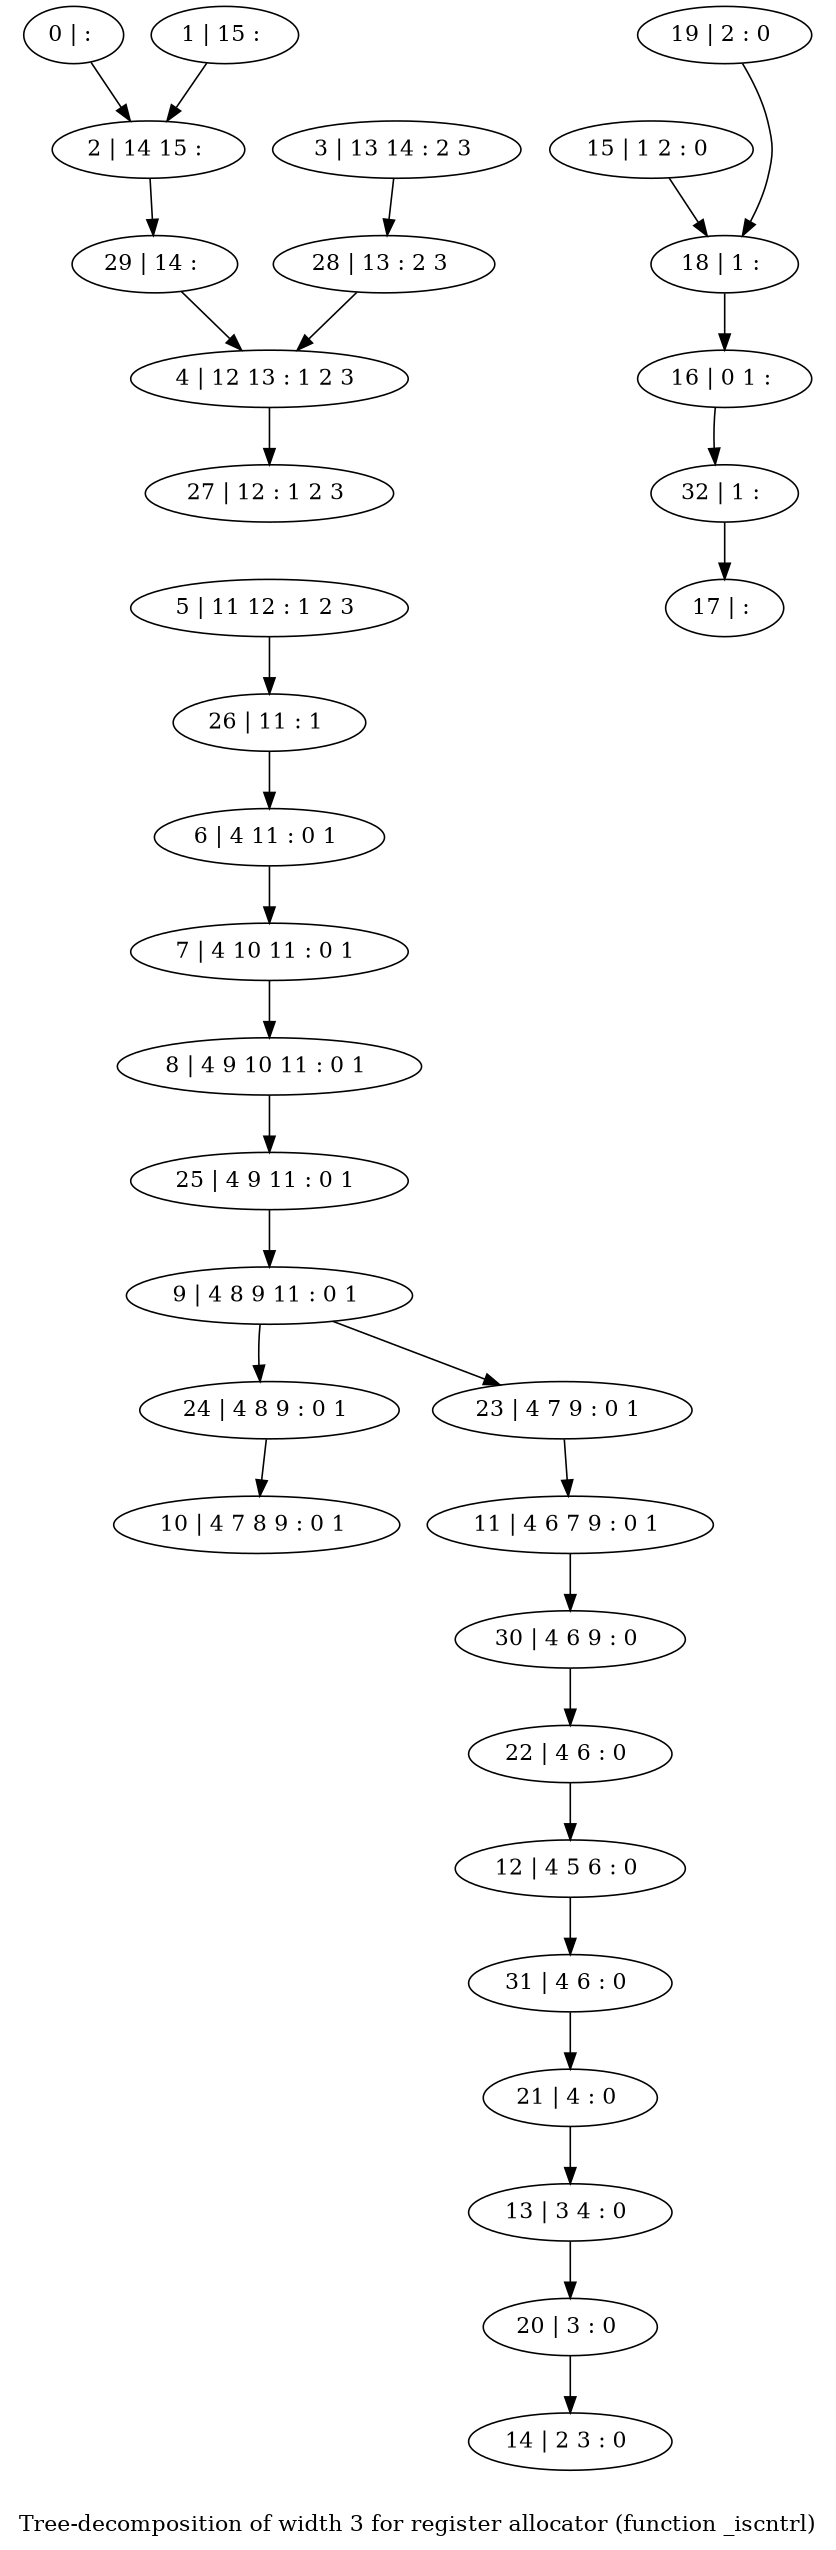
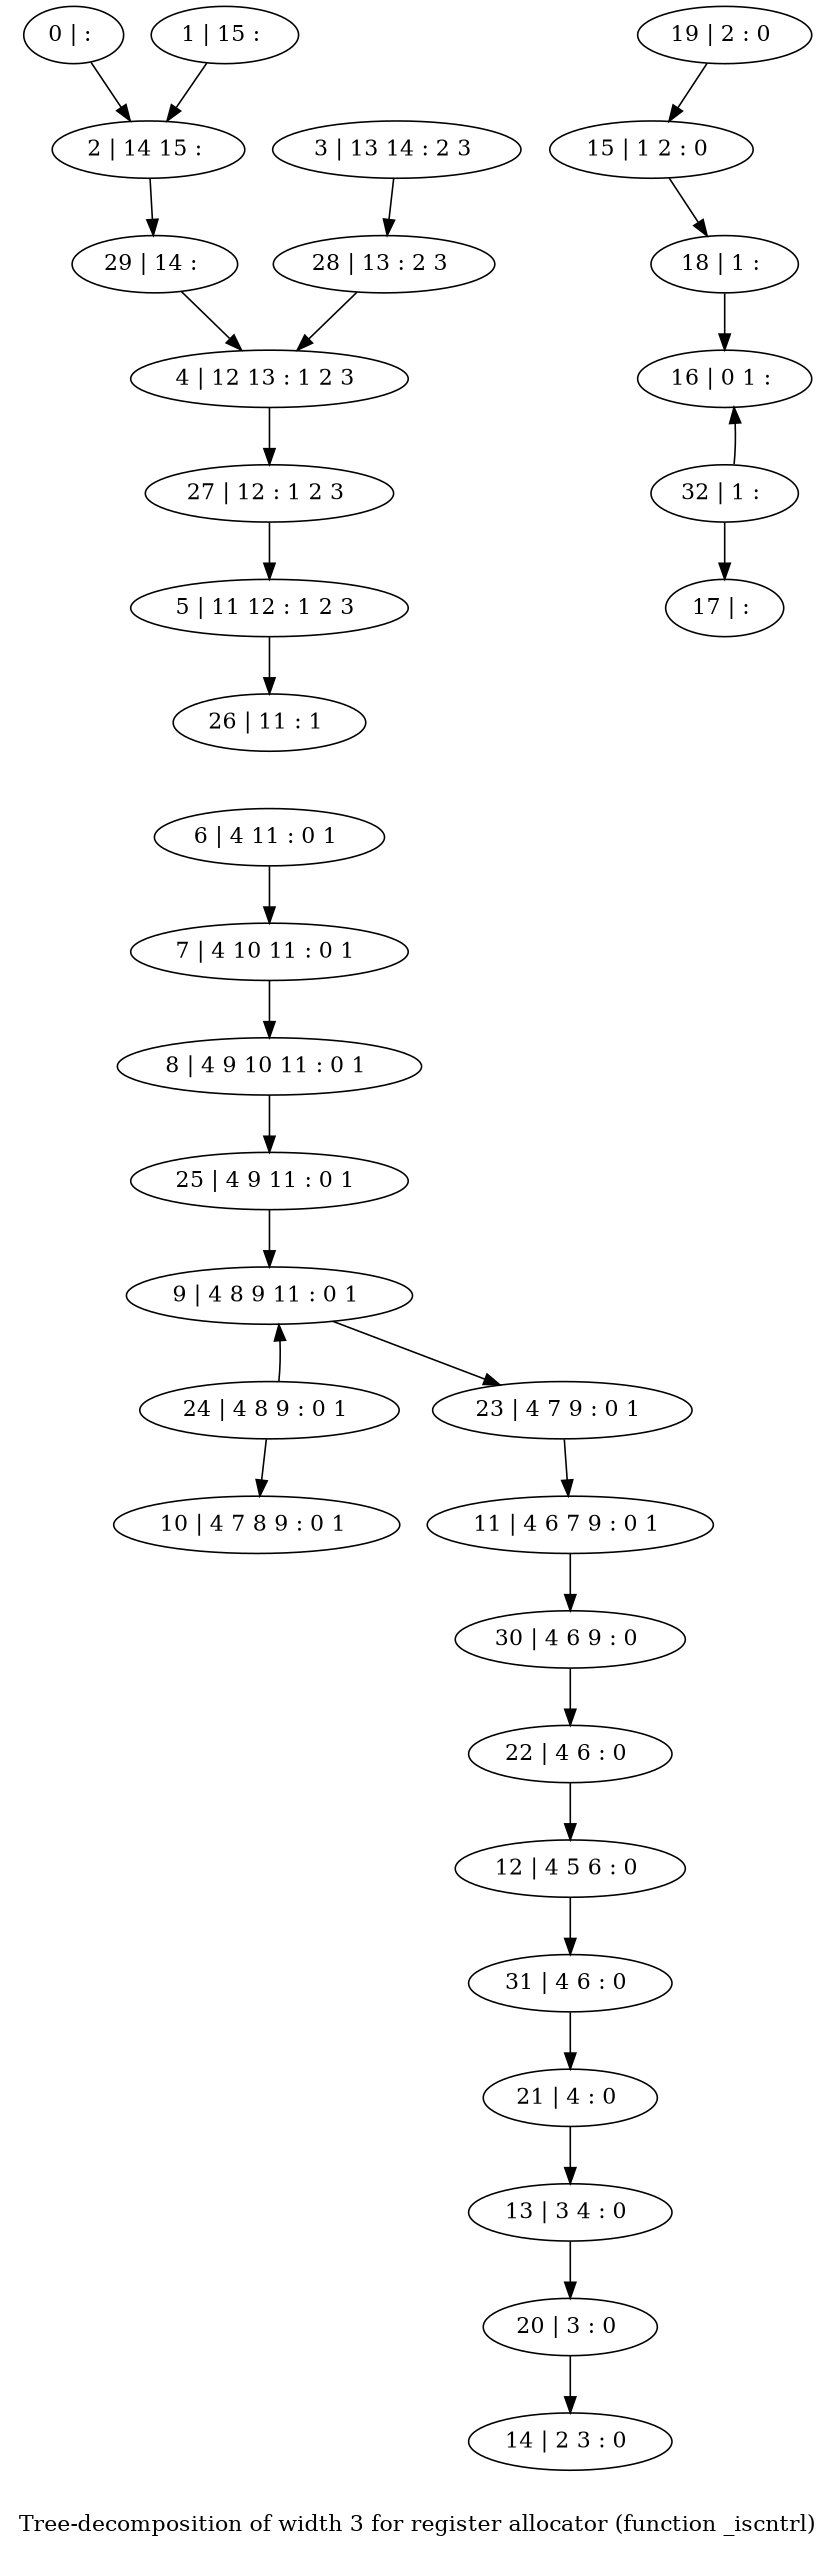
edge "19 | 2 : 0" -> "18 | 1 :": now "19 | 2 : 0" -> "15 | 1 2 : 0"
edge "16 | 0 1 :" -> "32 | 1 :": reversed
edge "27 | 12 : 1 2 3" -> "5 | 11 12 : 1 2 3": added
edge "26 | 11 : 1" -> "6 | 4 11 : 0 1": removed
edge "9 | 4 8 9 11 : 0 1" -> "24 | 4 8 9 : 0 1": reversed
